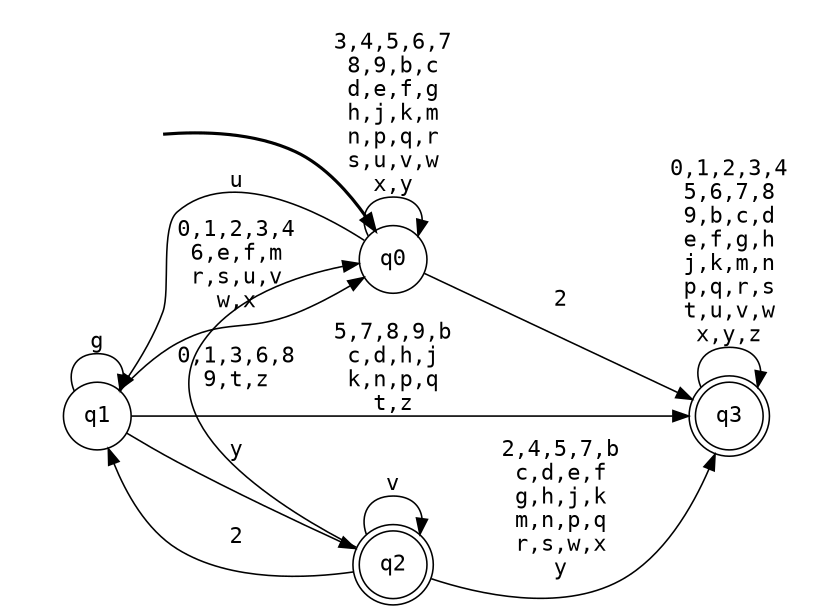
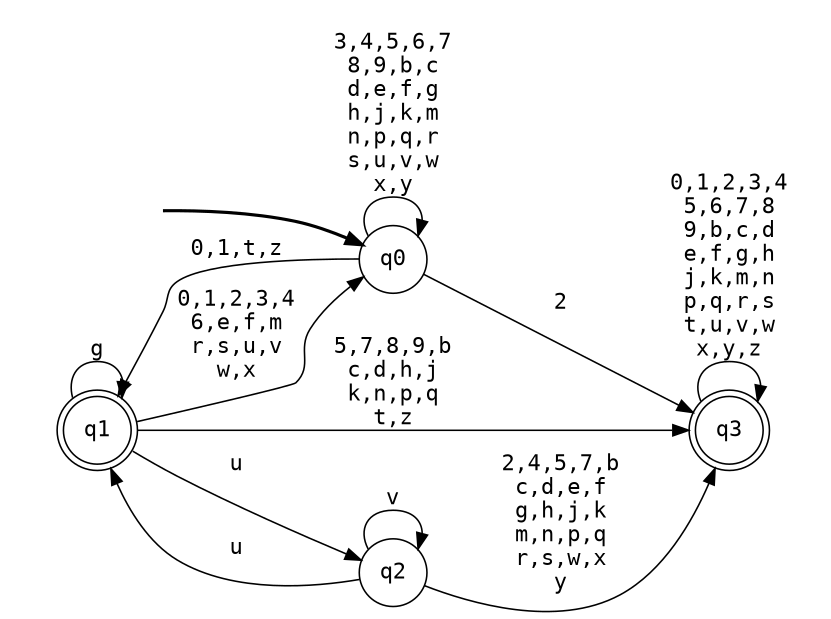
edge "q0" -> "q1": label "u" -> "0,1,t,z"
edge "q2" -> "q0": removed, label "0,1,3,6,8 9,t,z"
node "q1": shape circle -> doublecircle
edge "q1" -> "q2": label "y" -> "u"
edge "q2" -> "q1": label "2" -> "u"
node "q2": shape doublecircle -> circle
